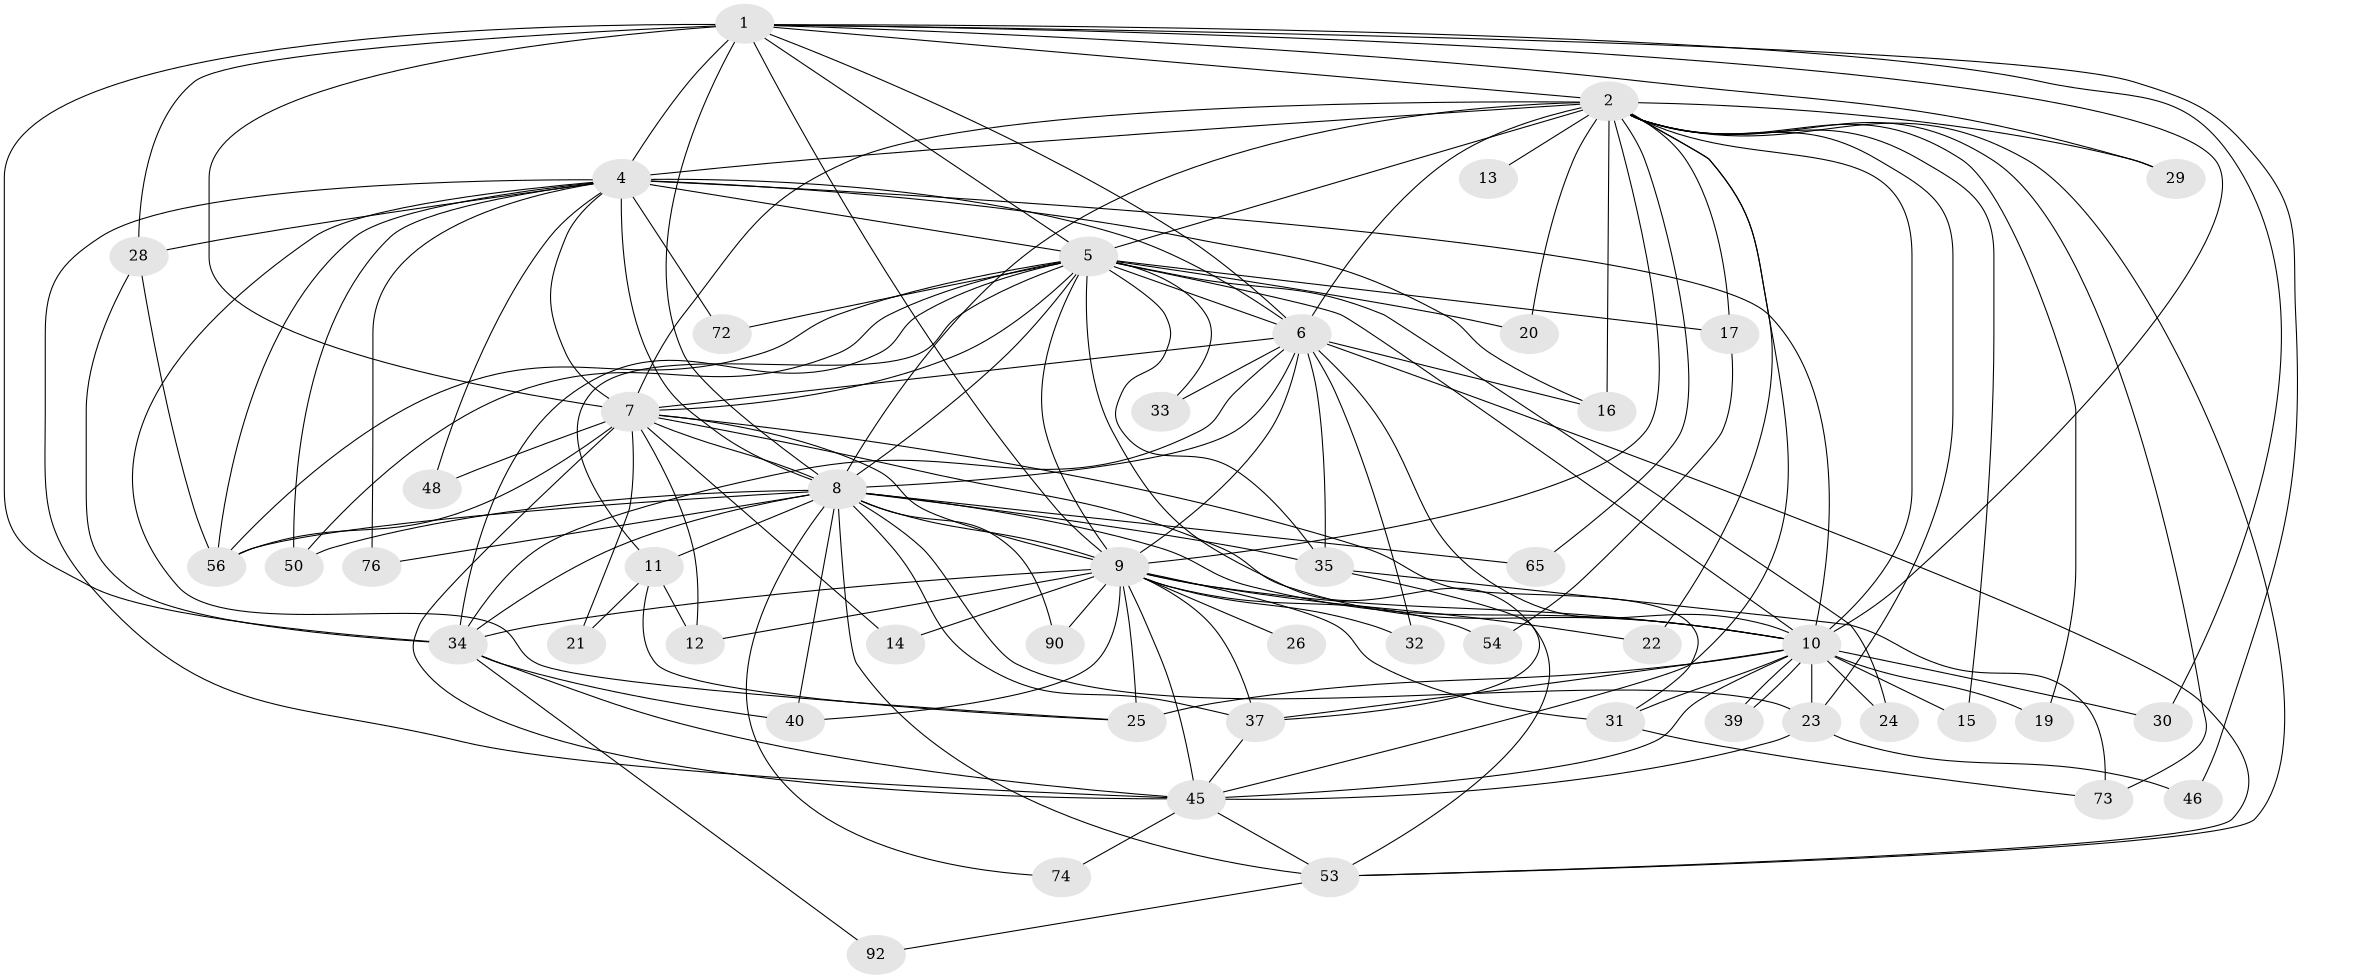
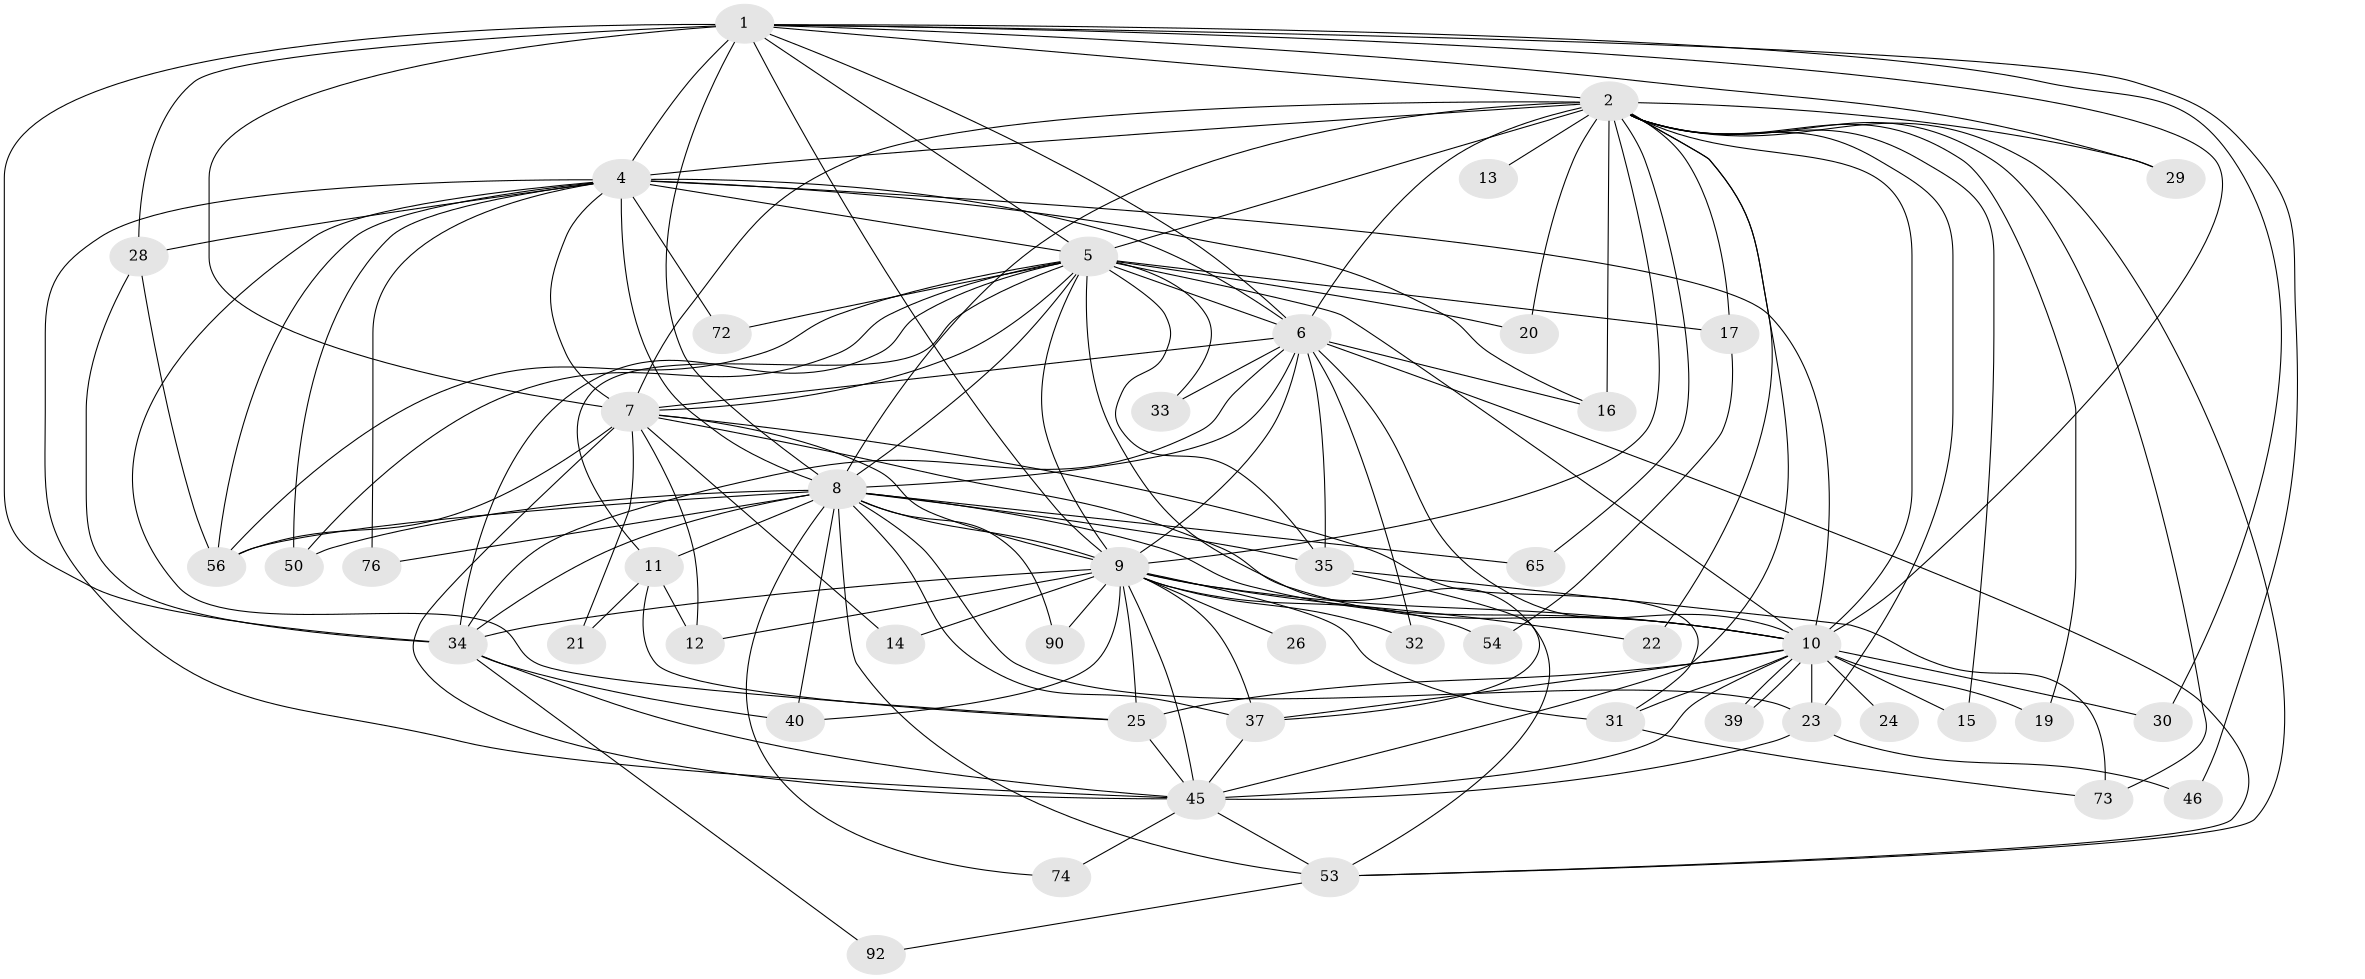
edge "5" -- "24": removed
edge "7" -- "8": removed
node "48": removed
edge "25" -- "45": added
